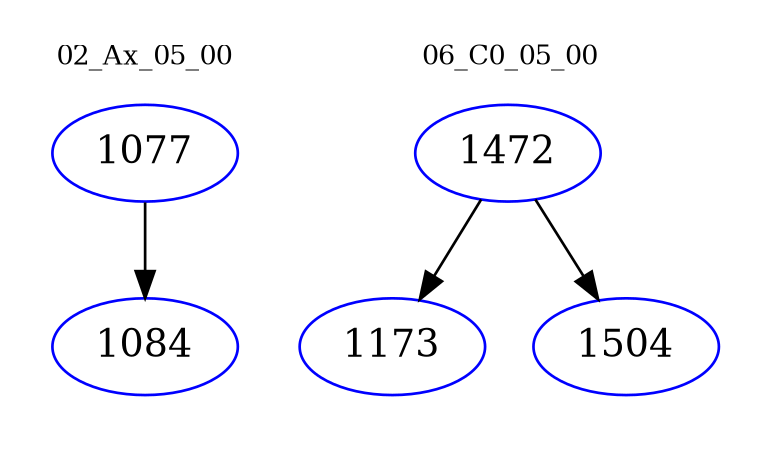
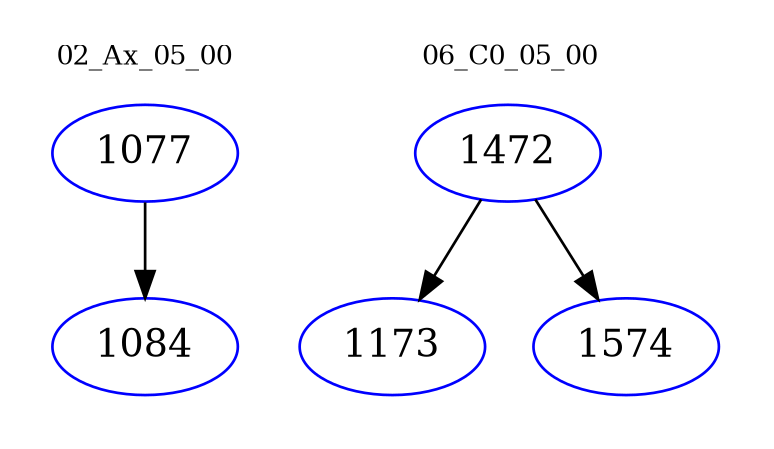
node "1504": label "1504" -> "1574"
